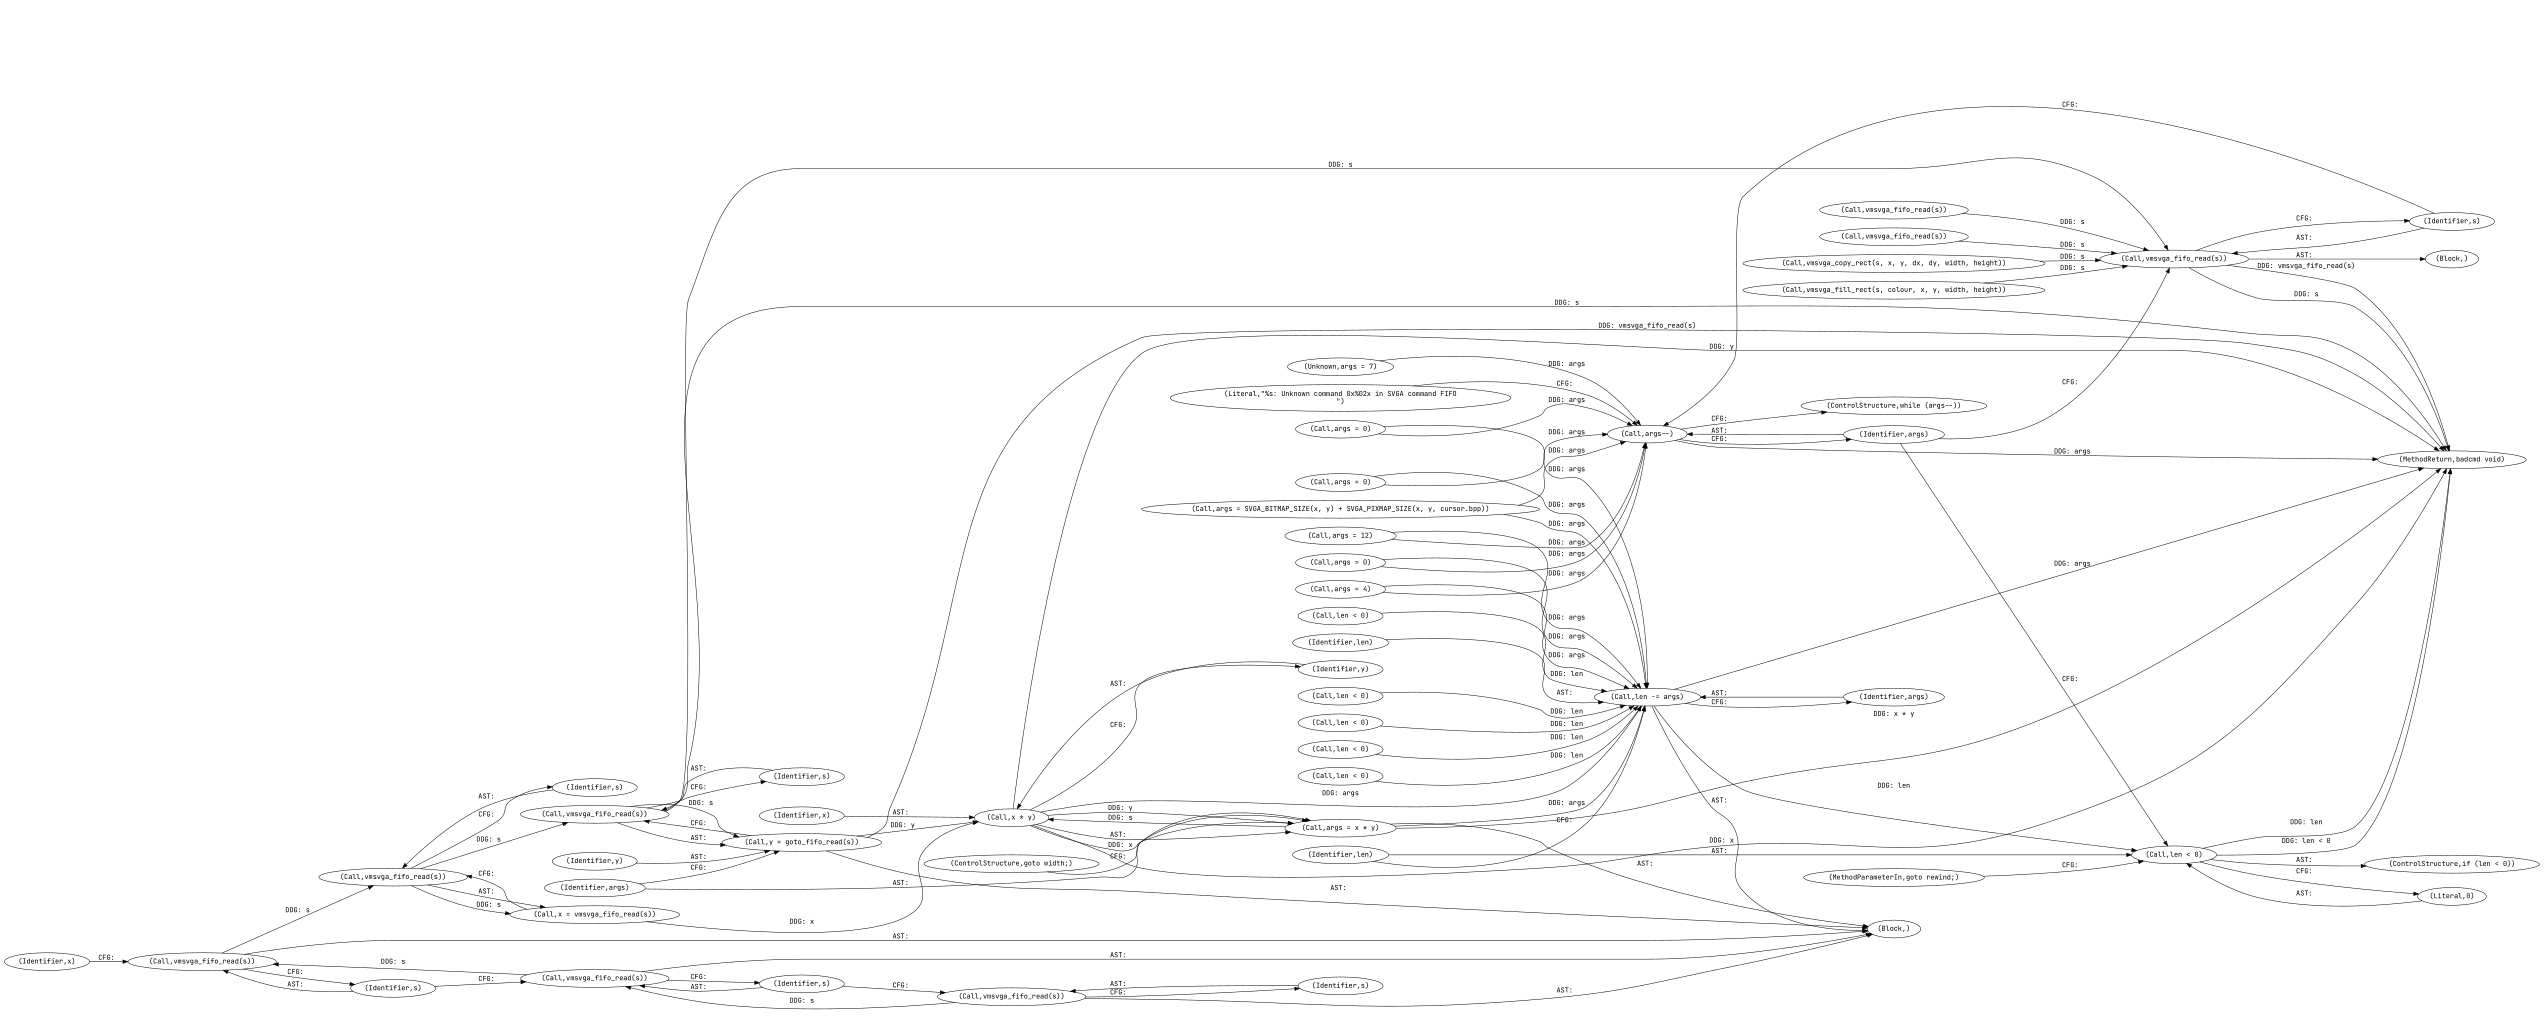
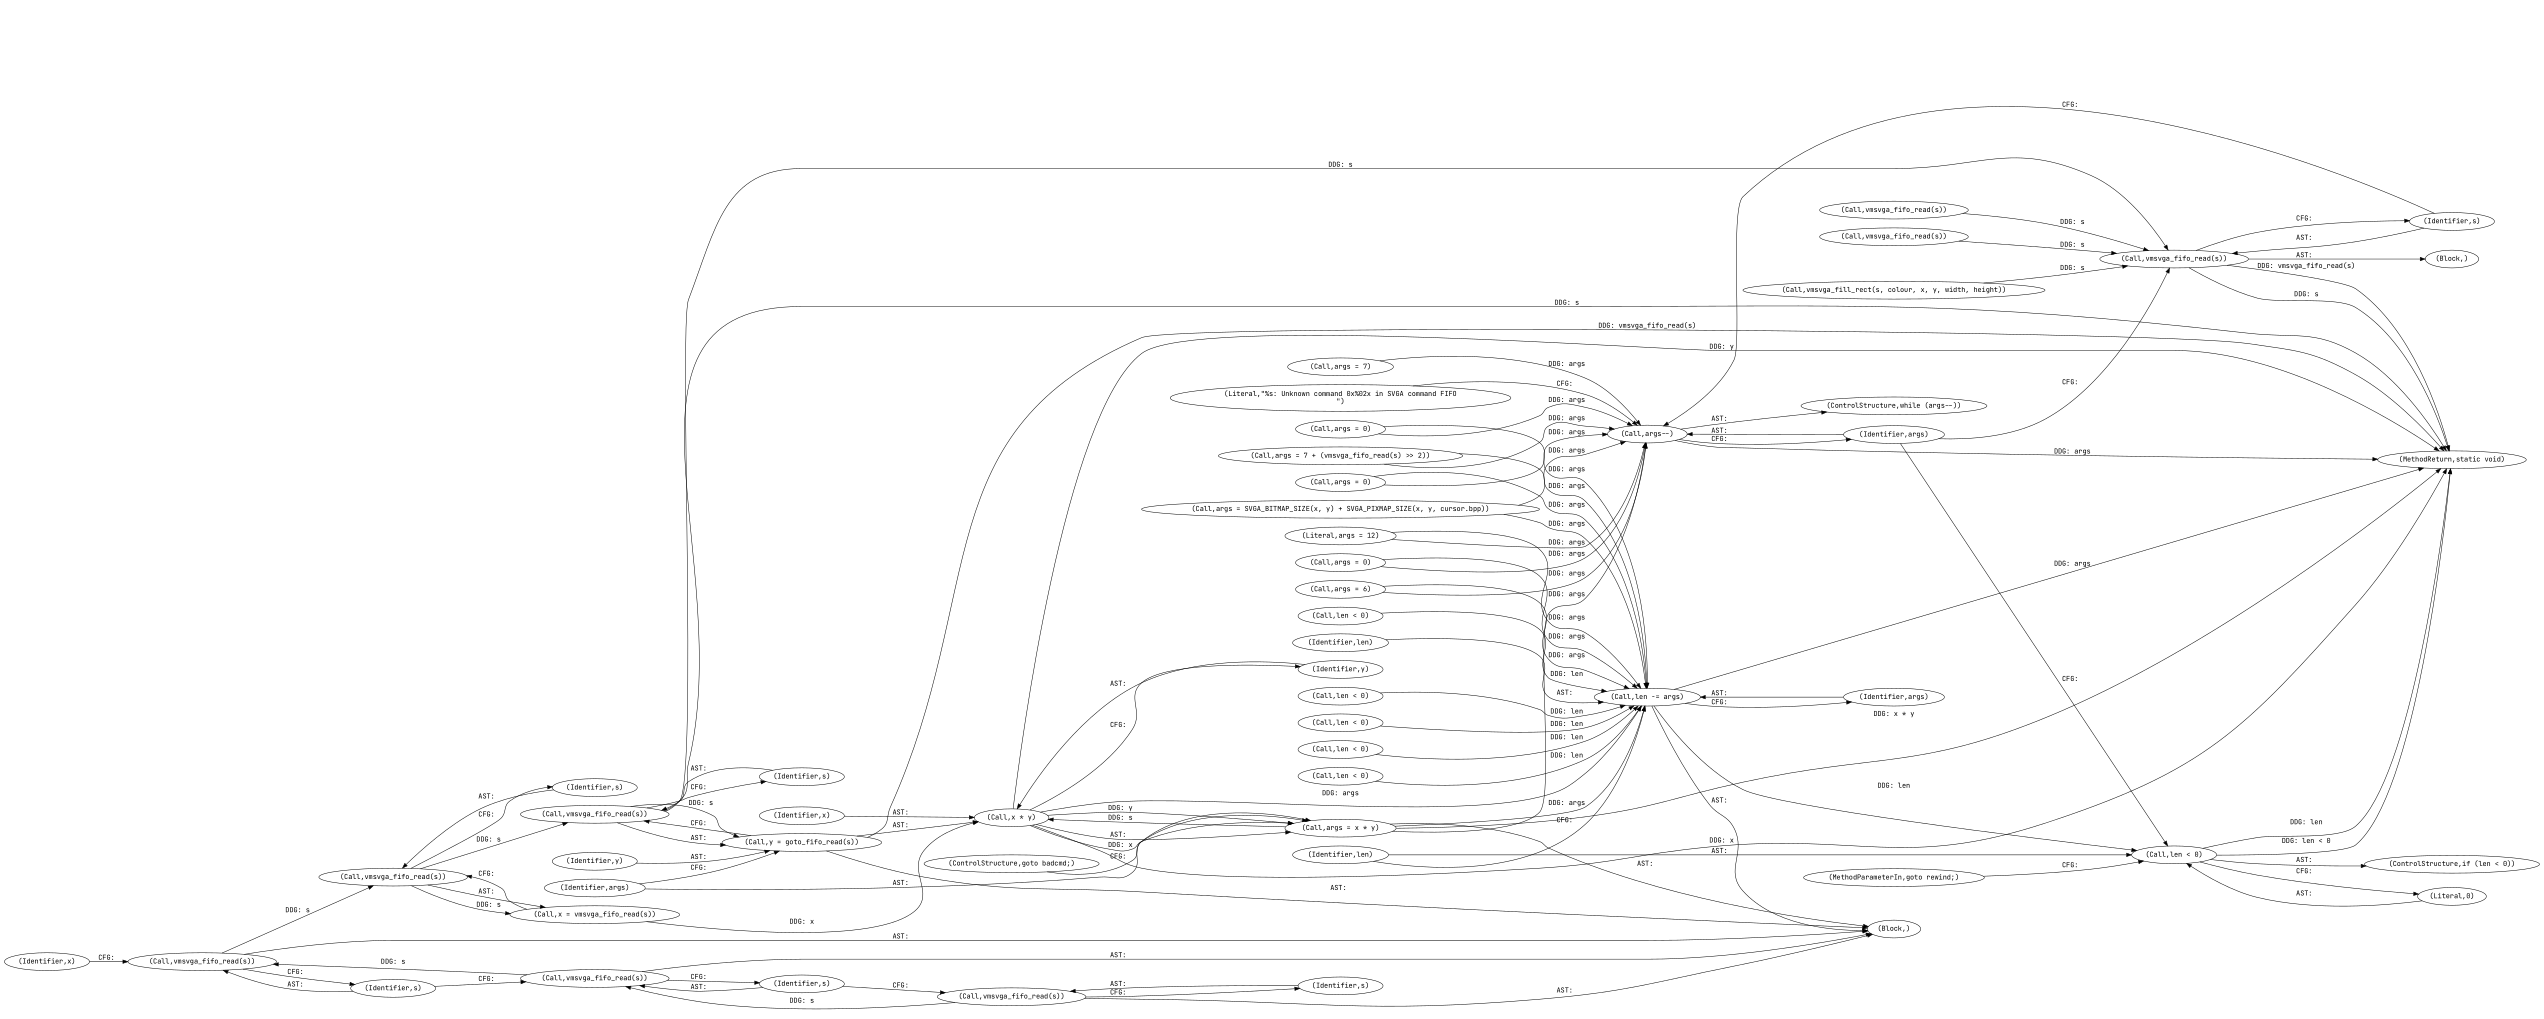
node "(Call,vmsvga_copy_rect(s, x, y, dx, dy, width, height))": removed
node "(Unknown,args = 7)": label "(Unknown,args = 7)" -> "(Call,args = 7)"
edge "(Call,args--)" -> "(ControlStructure,while (args--))": label "CFG: " -> "AST: "
node "(Call,args = 7 + (vmsvga_fifo_read(s) >> 2))": added
node "(MethodReturn,badcmd void)": label "(MethodReturn,badcmd void)" -> "(MethodReturn,static void)"
node "(Call,args = 12)": label "(Call,args = 12)" -> "(Literal,args = 12)"
node "(Call,args = 4)": label "(Call,args = 4)" -> "(Call,args = 6)"
edge "(Call,args = x * y)" -> "(Call,args--)": added, label "DDG: args"
edge "(Call,y = goto_fifo_read(s))" -> "(Call,x * y)": label "DDG: y" -> "AST: "
node "(ControlStructure,goto width;)": label "(ControlStructure,goto width;)" -> "(ControlStructure,goto badcmd;)"
